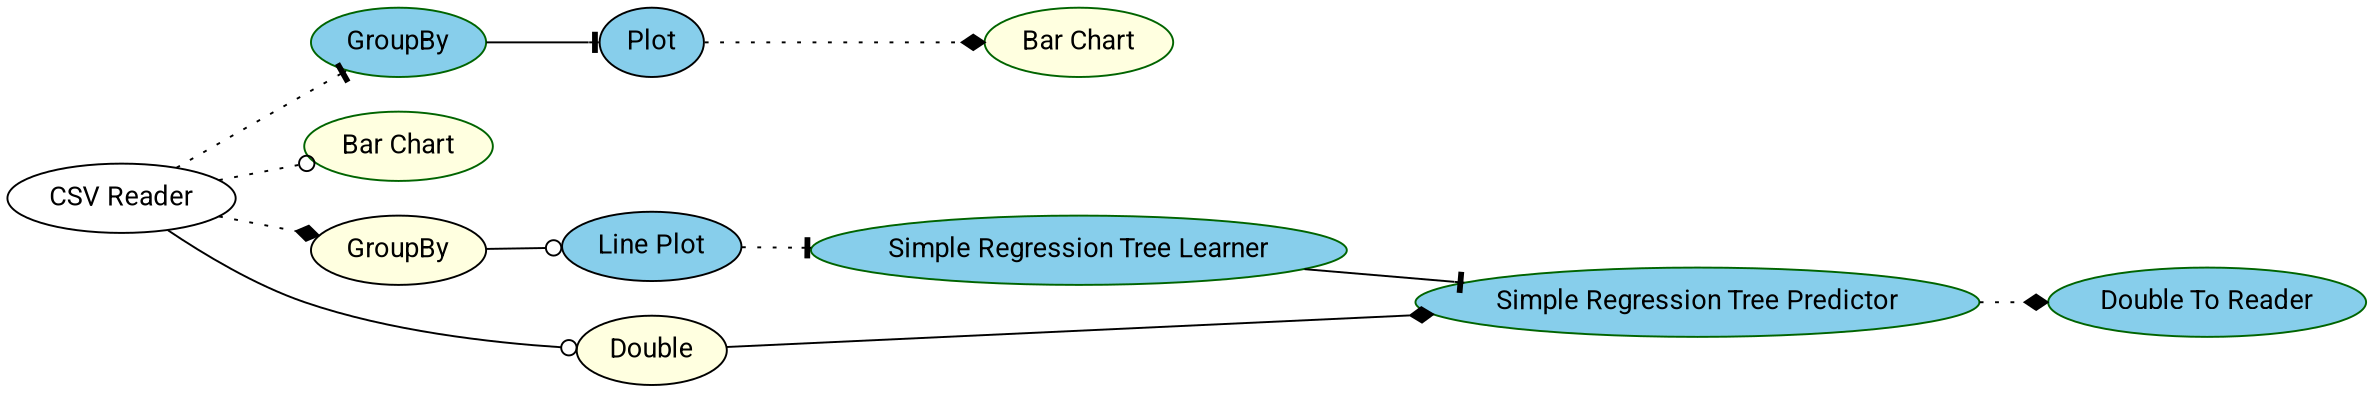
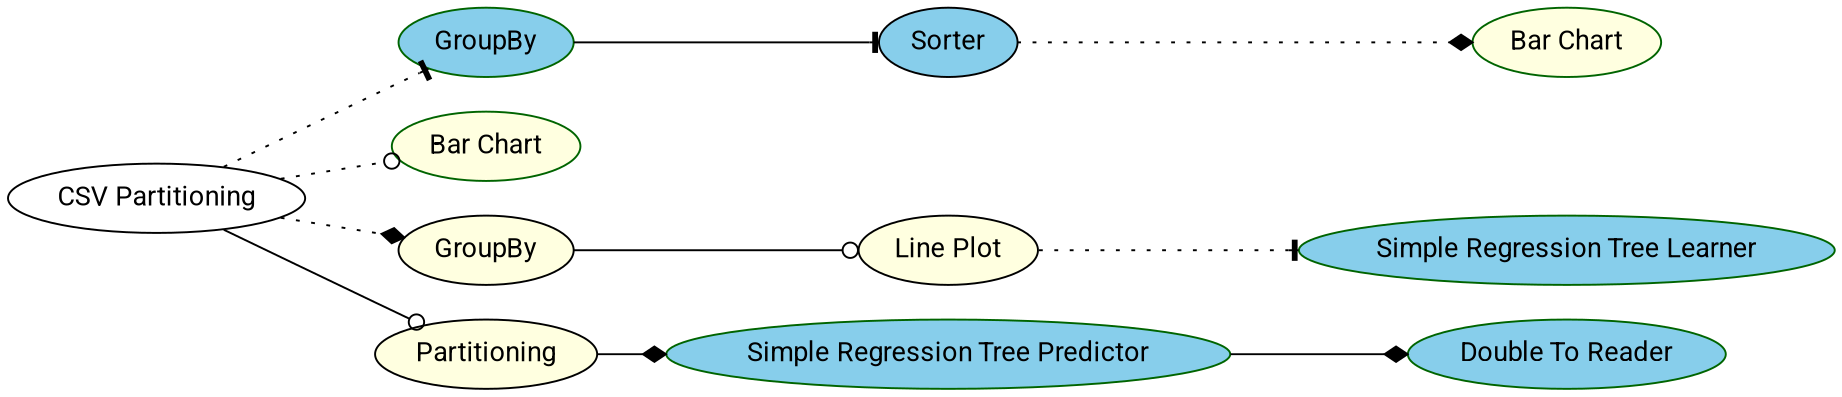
node "Plot": label "Plot" -> "Sorter"
node "CSV Reader": label "CSV Reader" -> "CSV Partitioning"
node "Line Plot": fillcolor skyblue -> lightyellow
edge "Simple Regression Tree Learner" -> "Simple Regression Tree Predictor": removed
edge "Simple Regression Tree Predictor" -> "Double To Reader": style dotted -> solid
node "Double": label "Double" -> "Partitioning"
